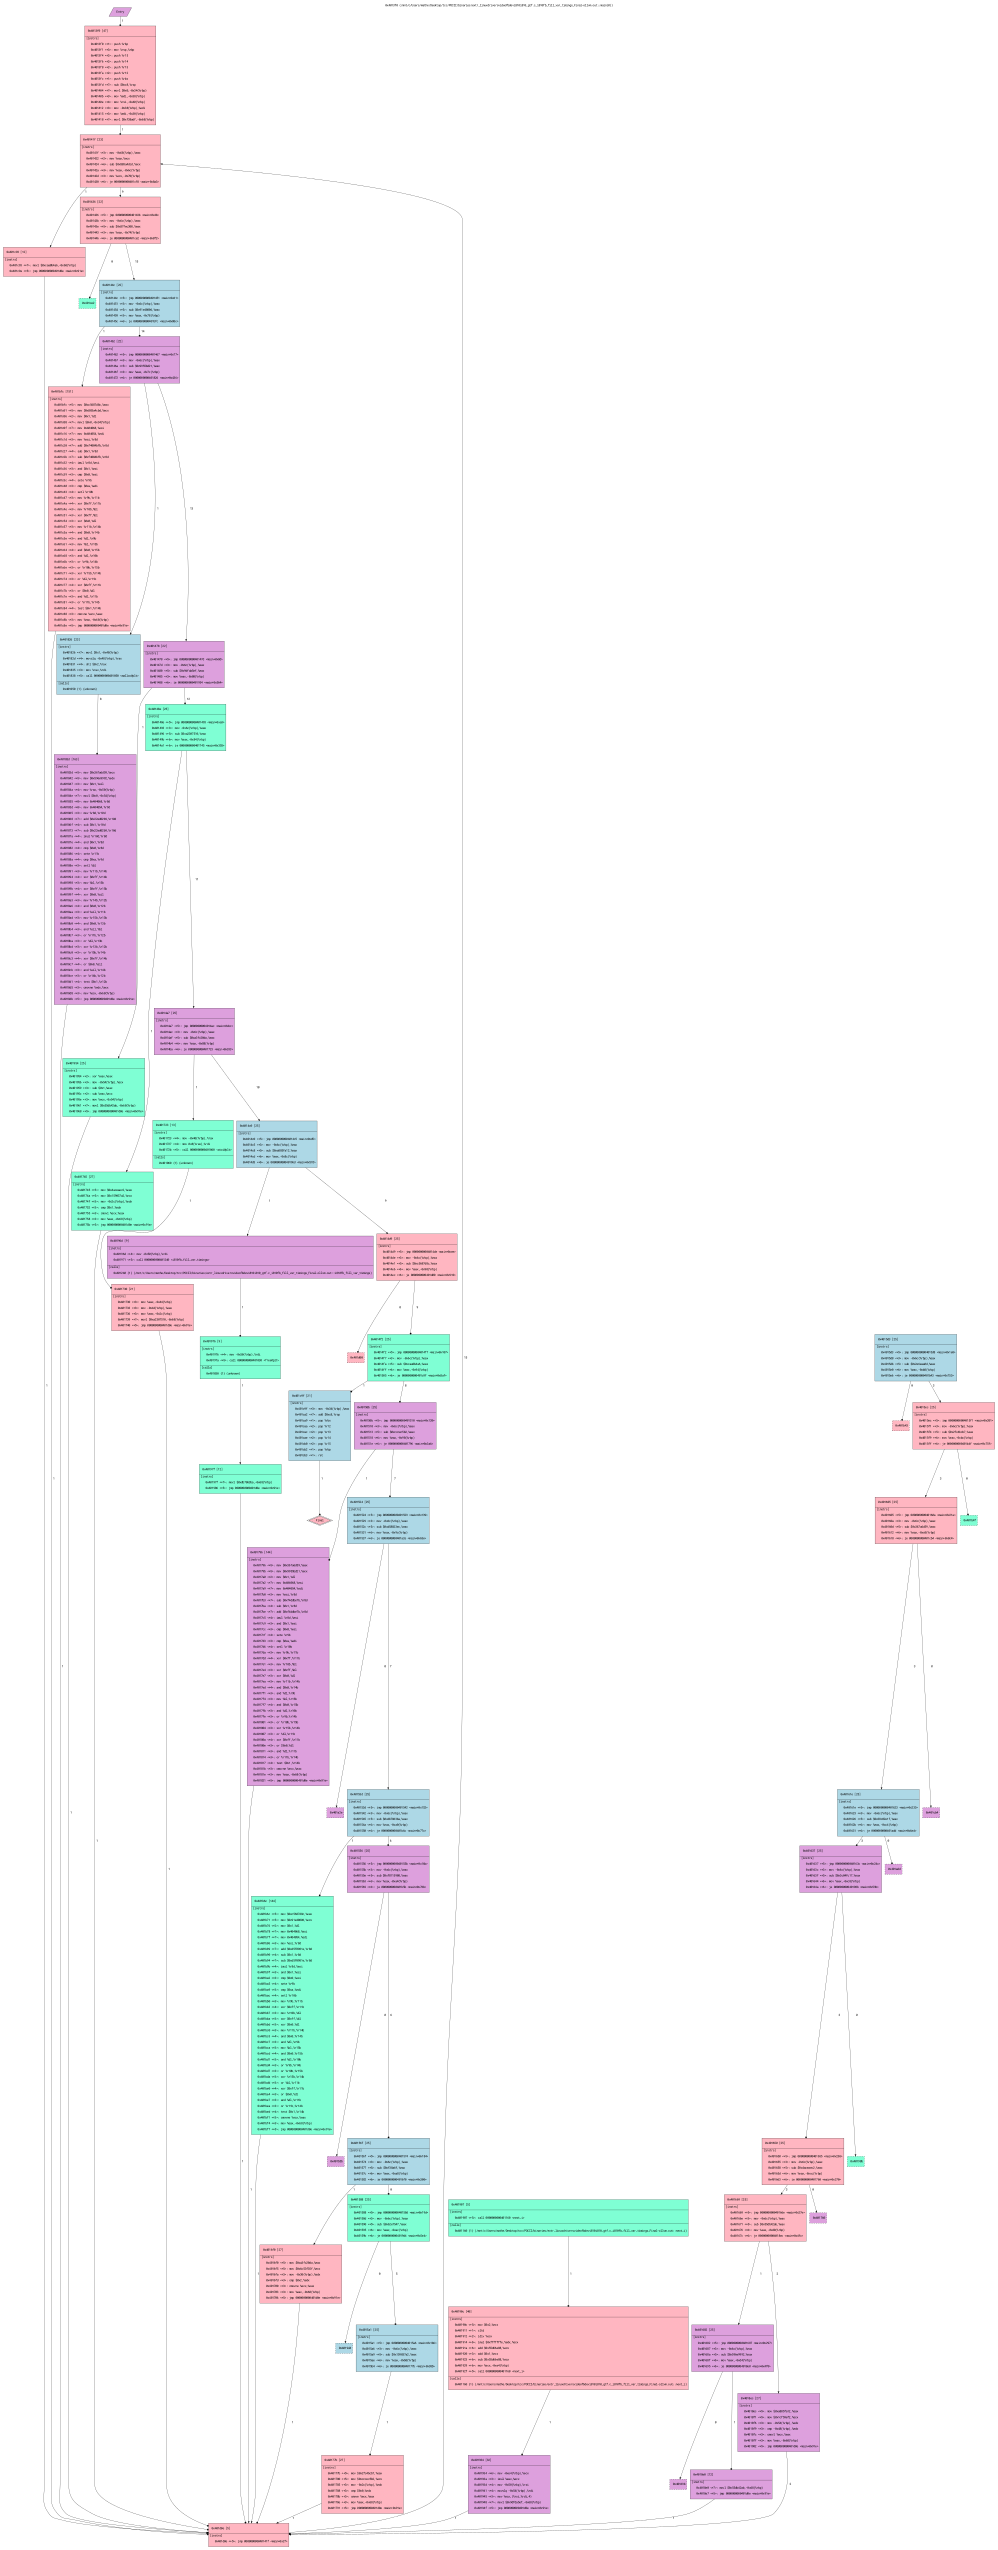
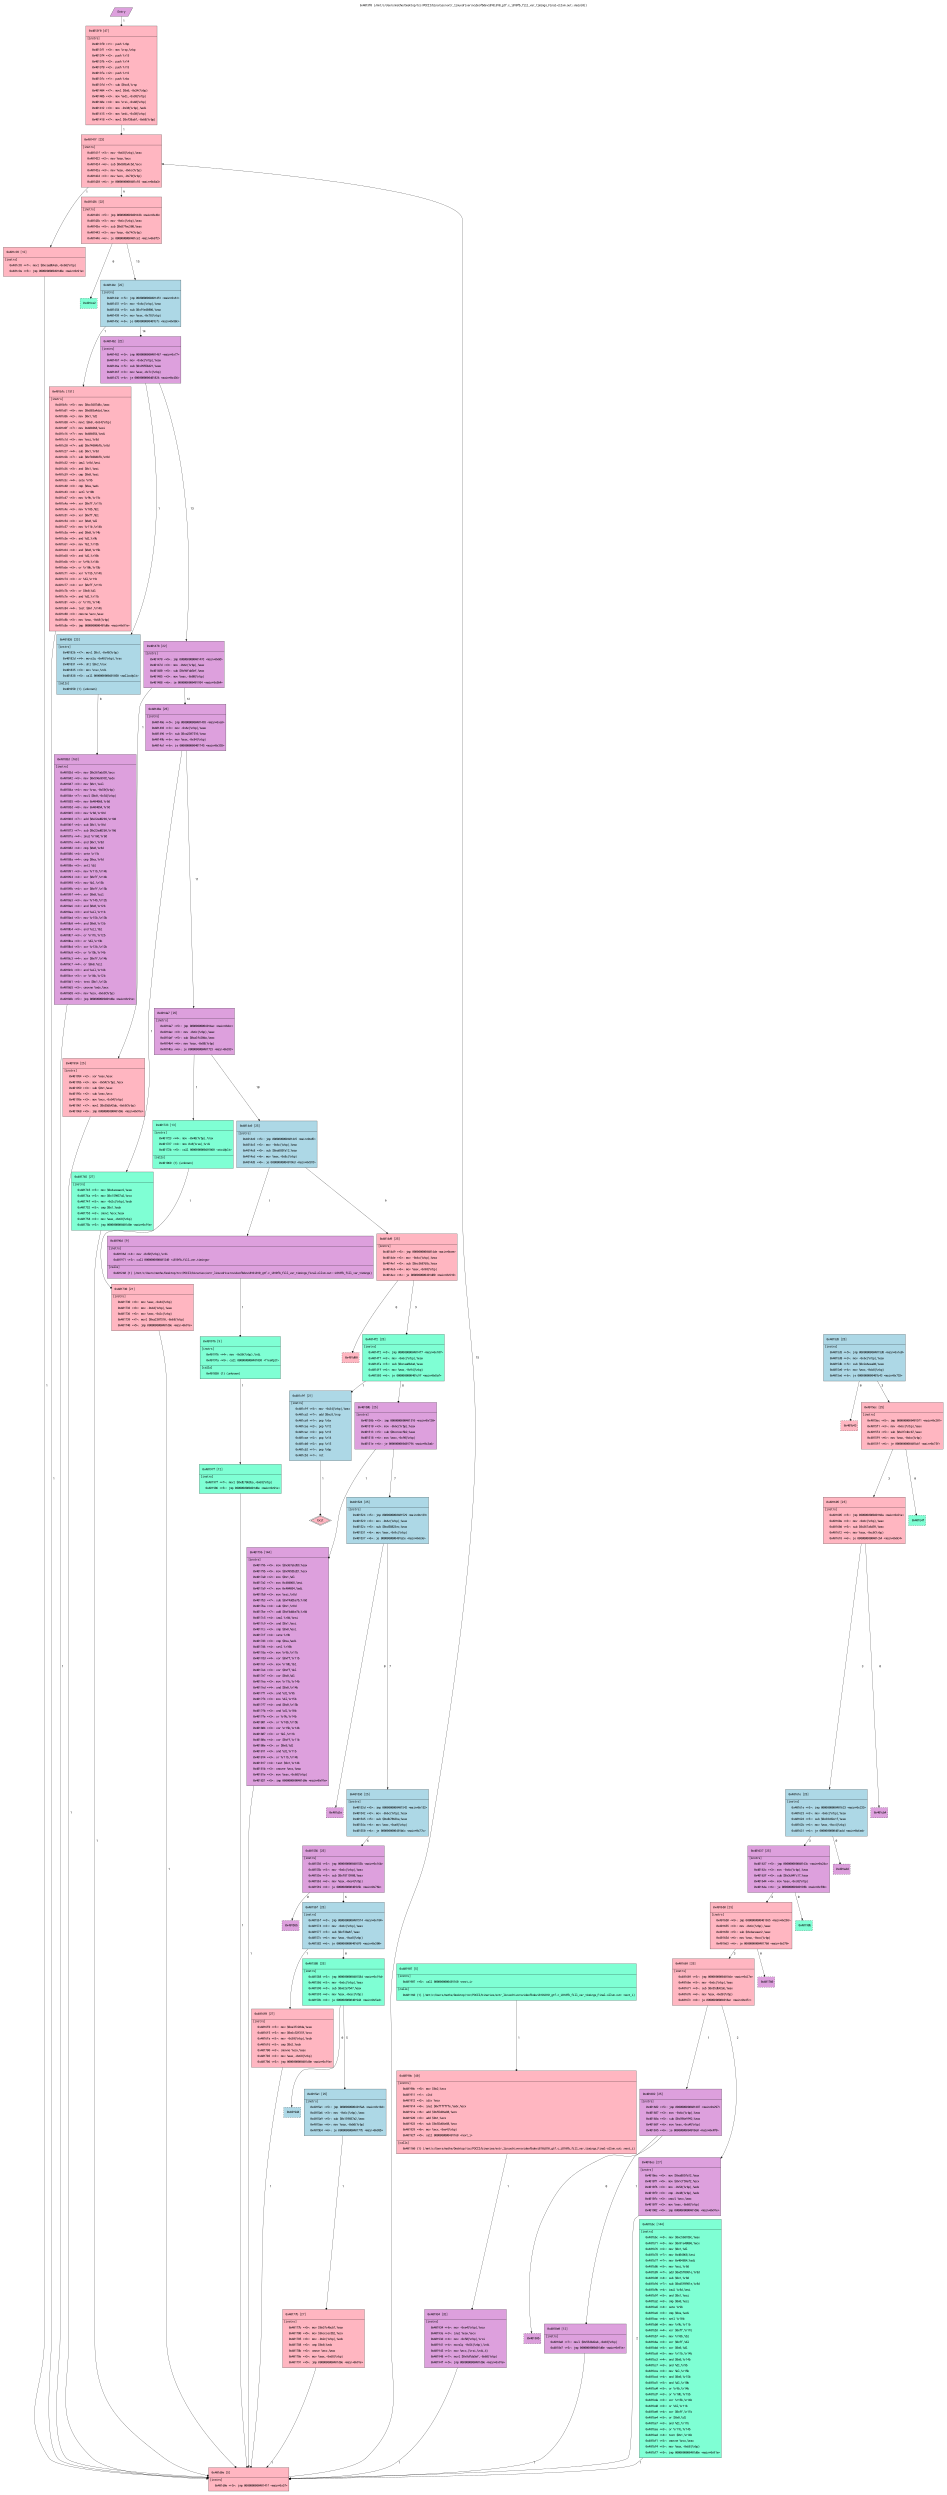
node "0x40148e [25]": fillcolor aquamarine -> plum
node "0x401954 [25]": fillcolor aquamarine -> lightpink
node "Final": label "Final" -> "Exit"
edge "0x40153d [25]" -> "0x401b6c [144]": removed, label "1"
